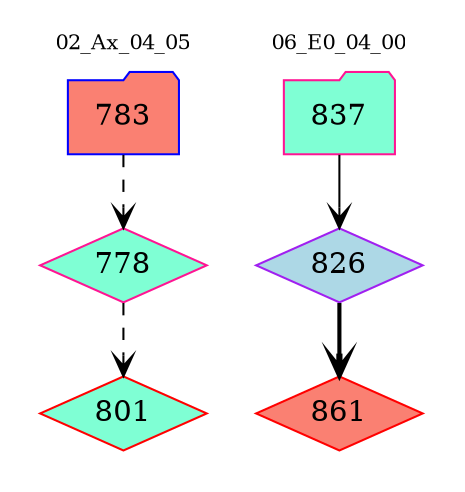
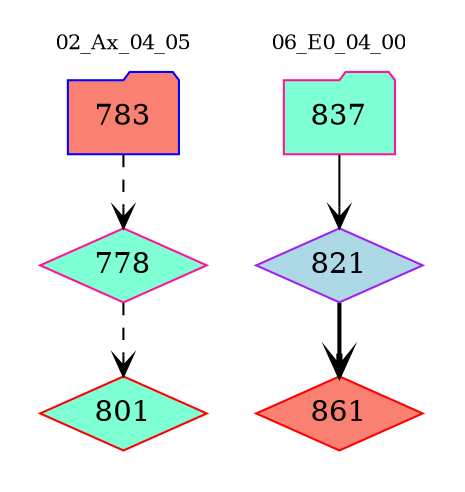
node "826": label "826" -> "821"
